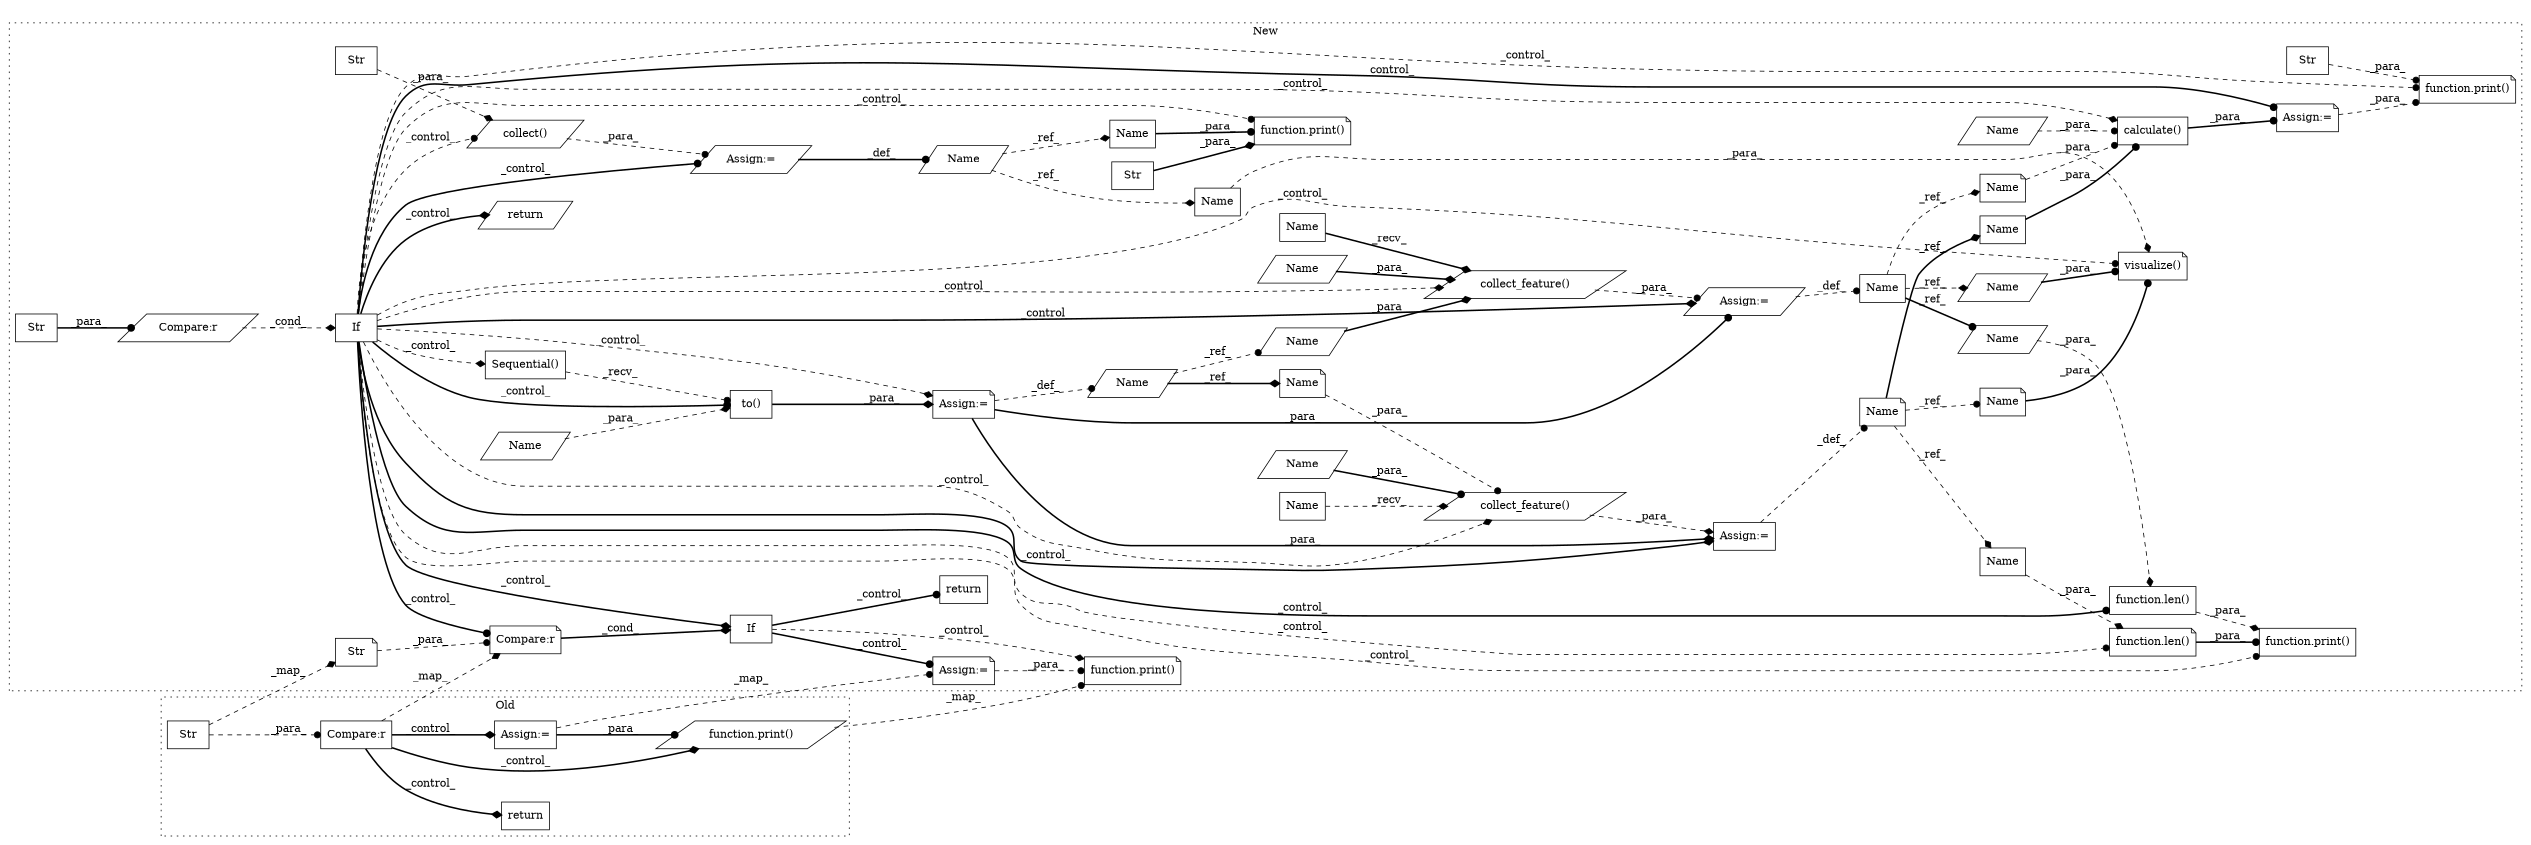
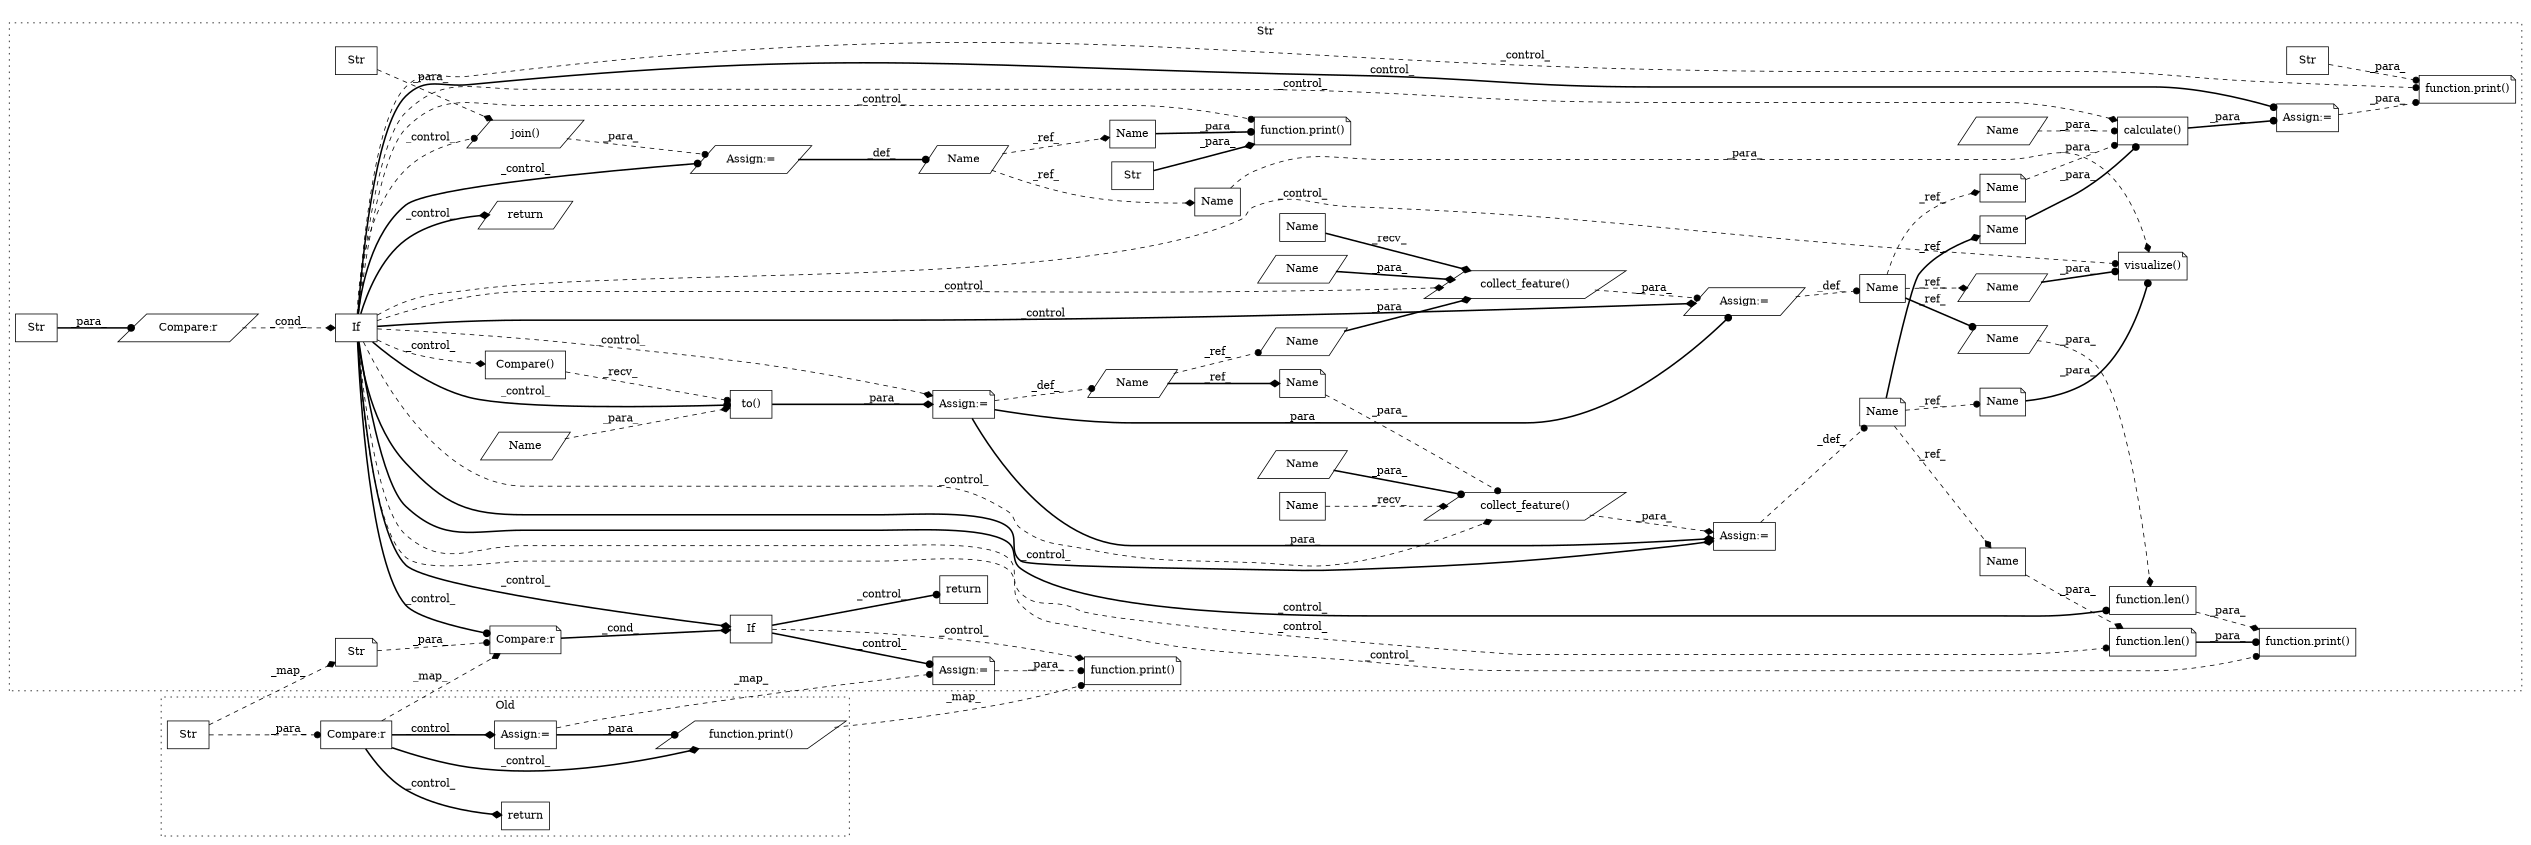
cluster "New": label "New" -> "Str"
node "collect()": label "collect()" -> "join()"
node "Sequential()": label "Sequential()" -> "Compare()"
